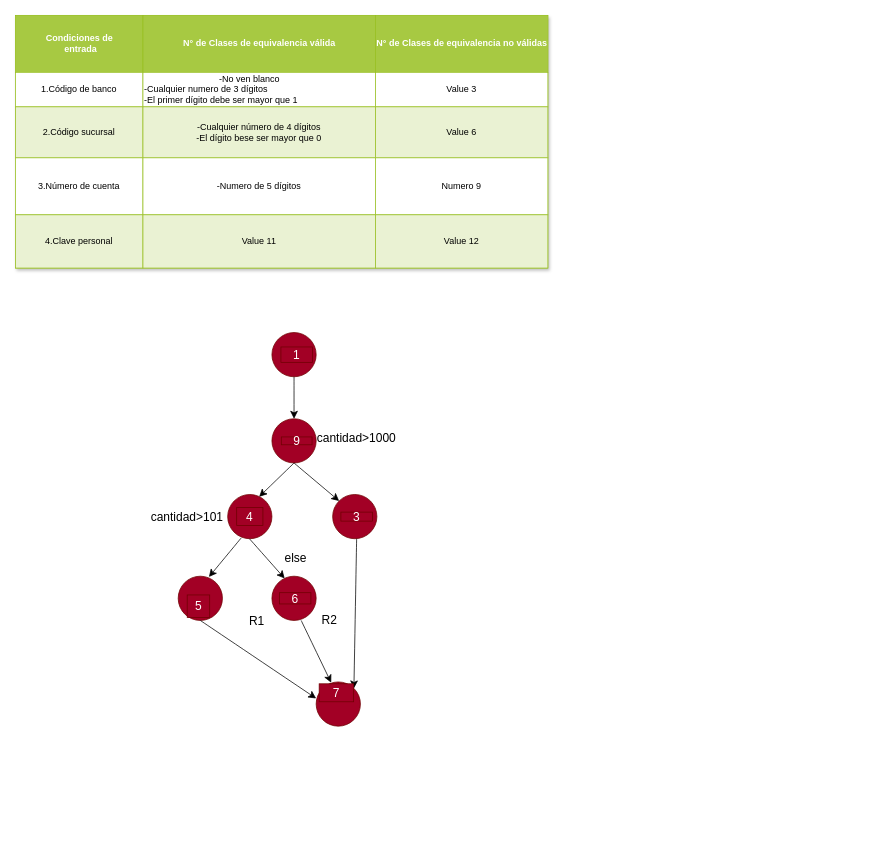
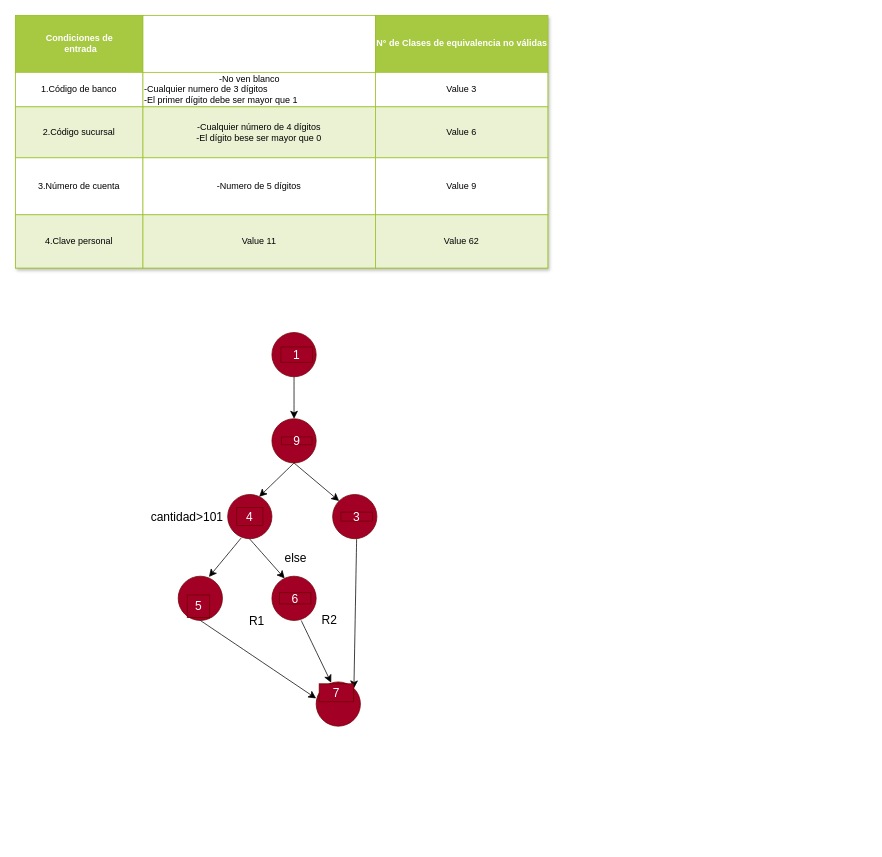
node "N° de Clases de equivalencia válida": fillcolor #a7c942 -> #ffffff
node "Numero 9": label "Numero 9" -> "Value 9"
node "Value 12": label "Value 12" -> "Value 62"
node "cantidad>1000": removed
